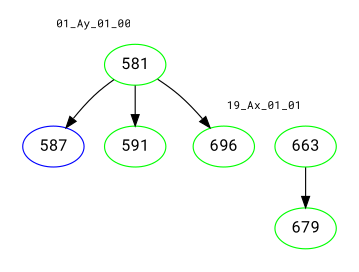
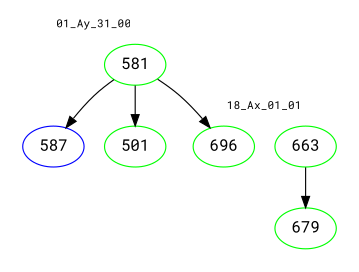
cluster "01_Ay_01_00": label "01_Ay_01_00" -> "01_Ay_31_00"
cluster "19_Ax_01_01": label "19_Ax_01_01" -> "18_Ax_01_01"
node "591": label "591" -> "501"
